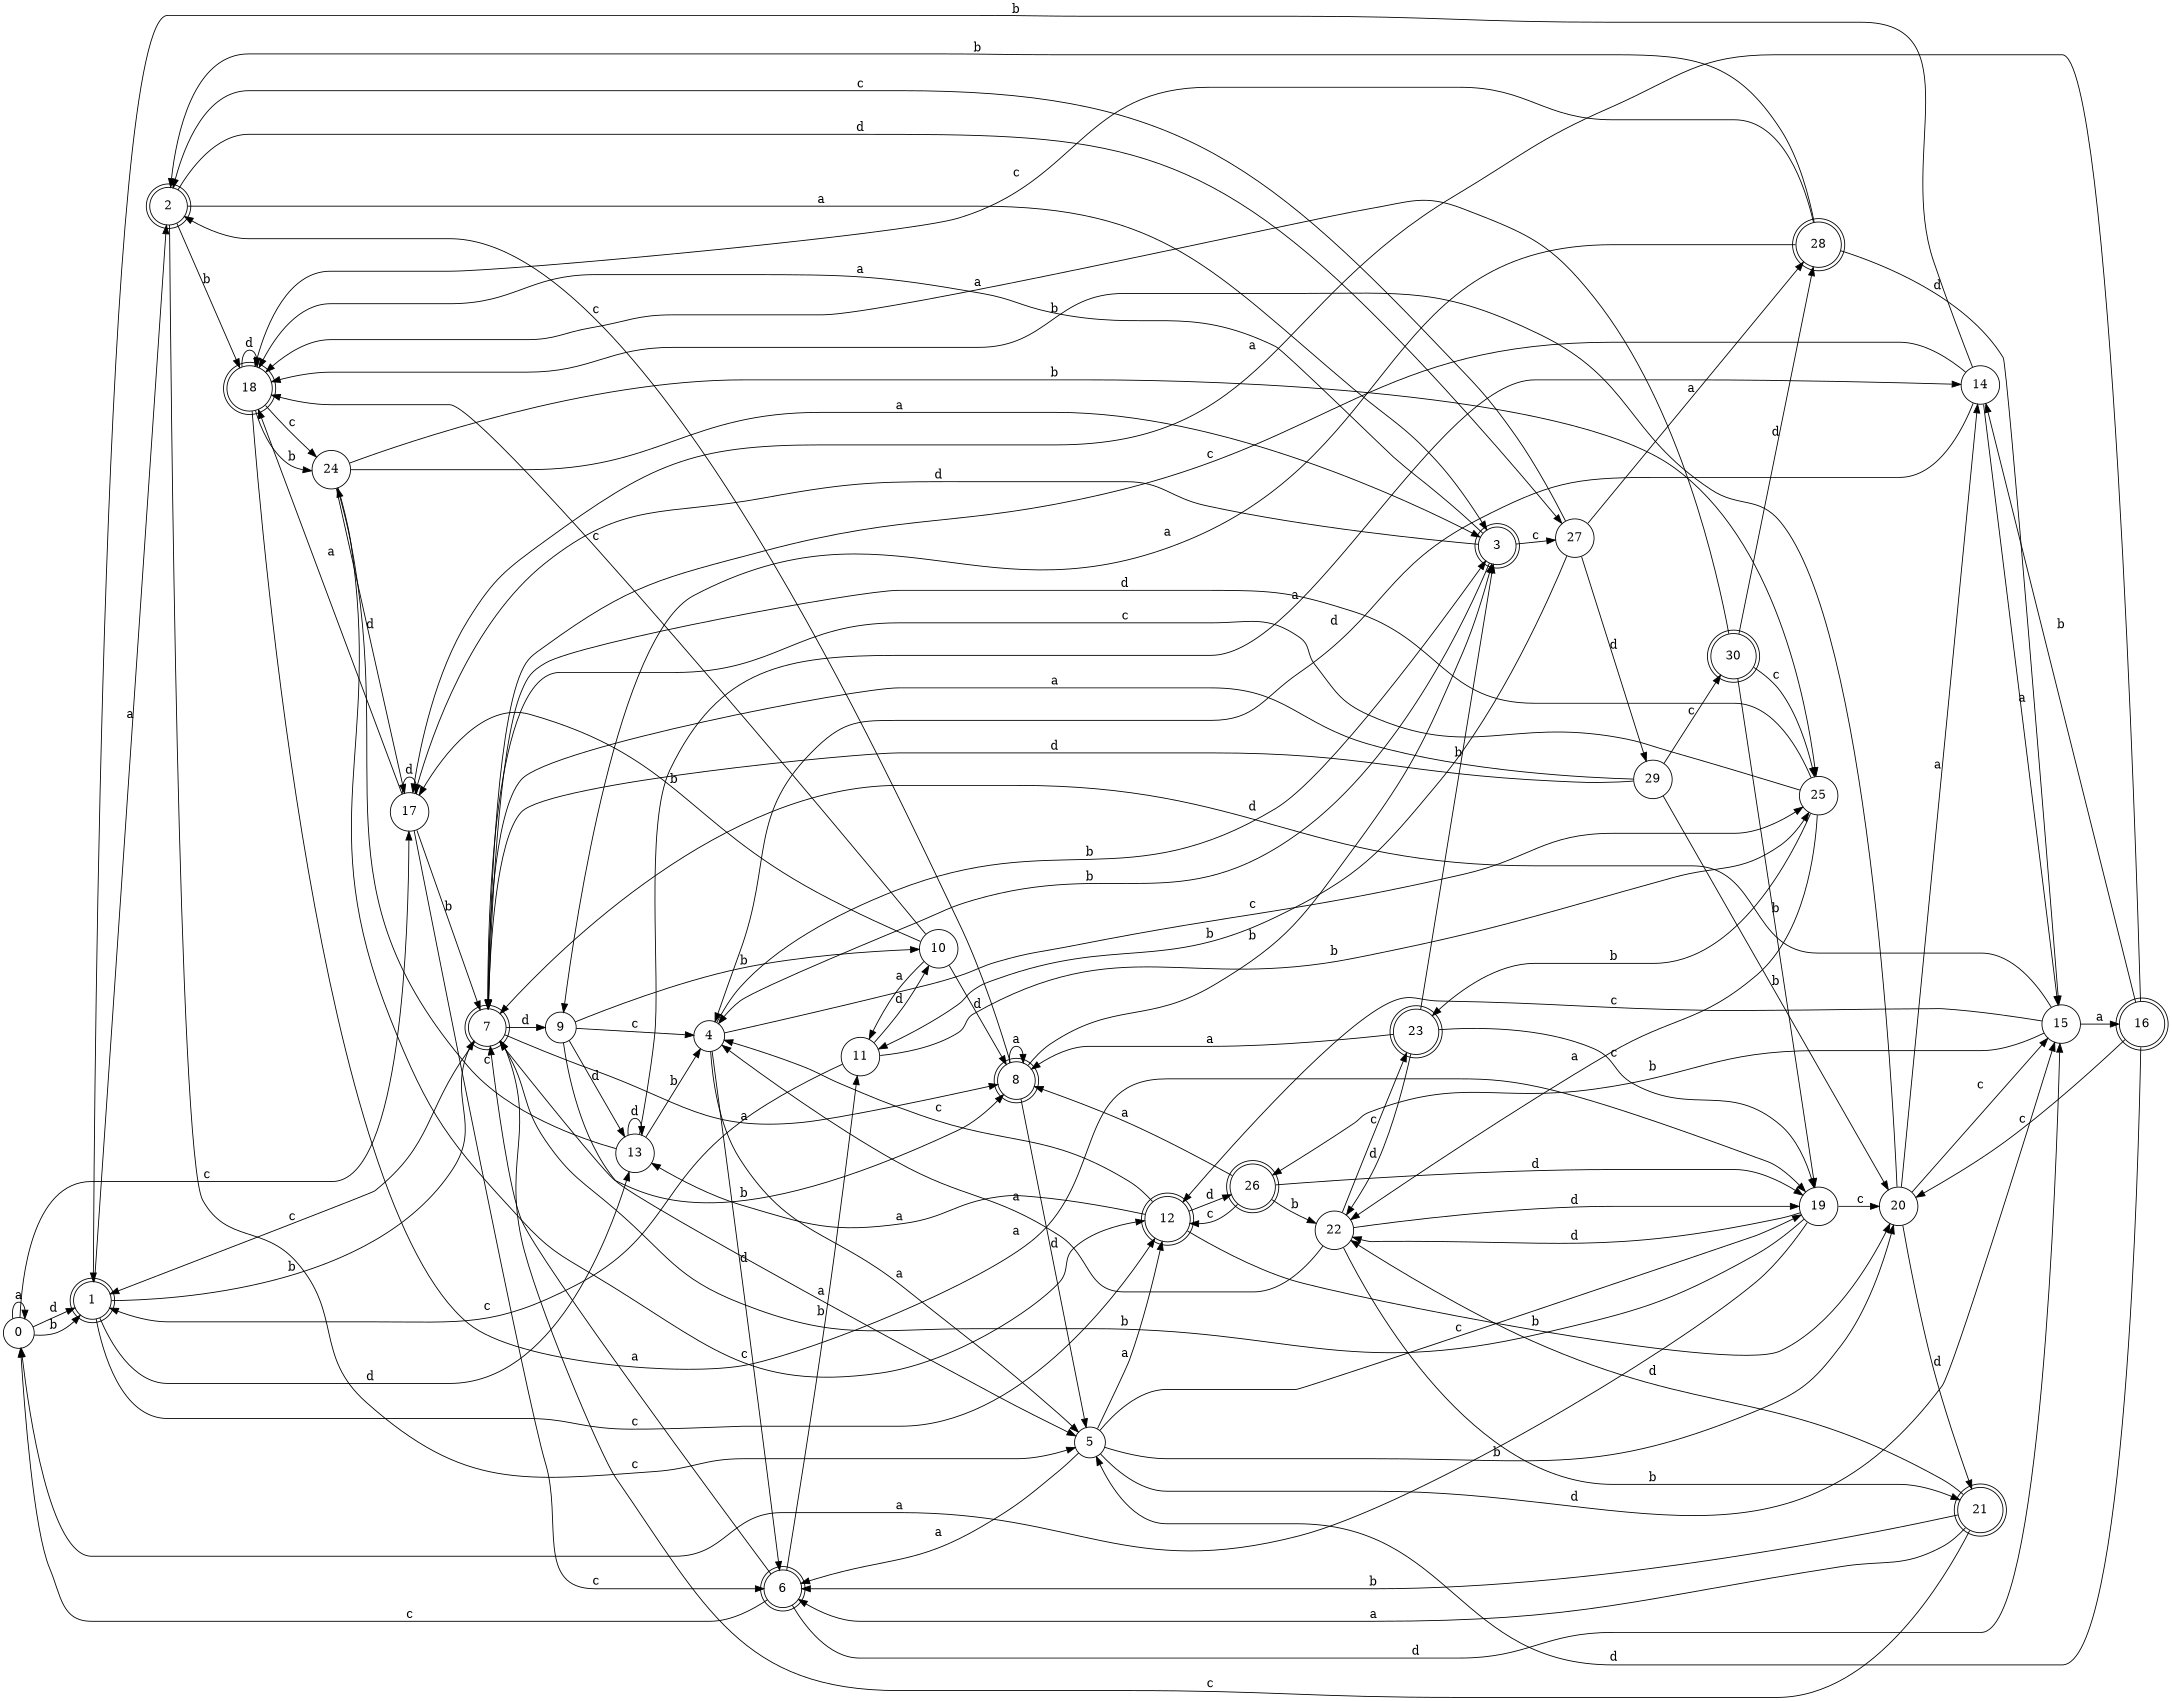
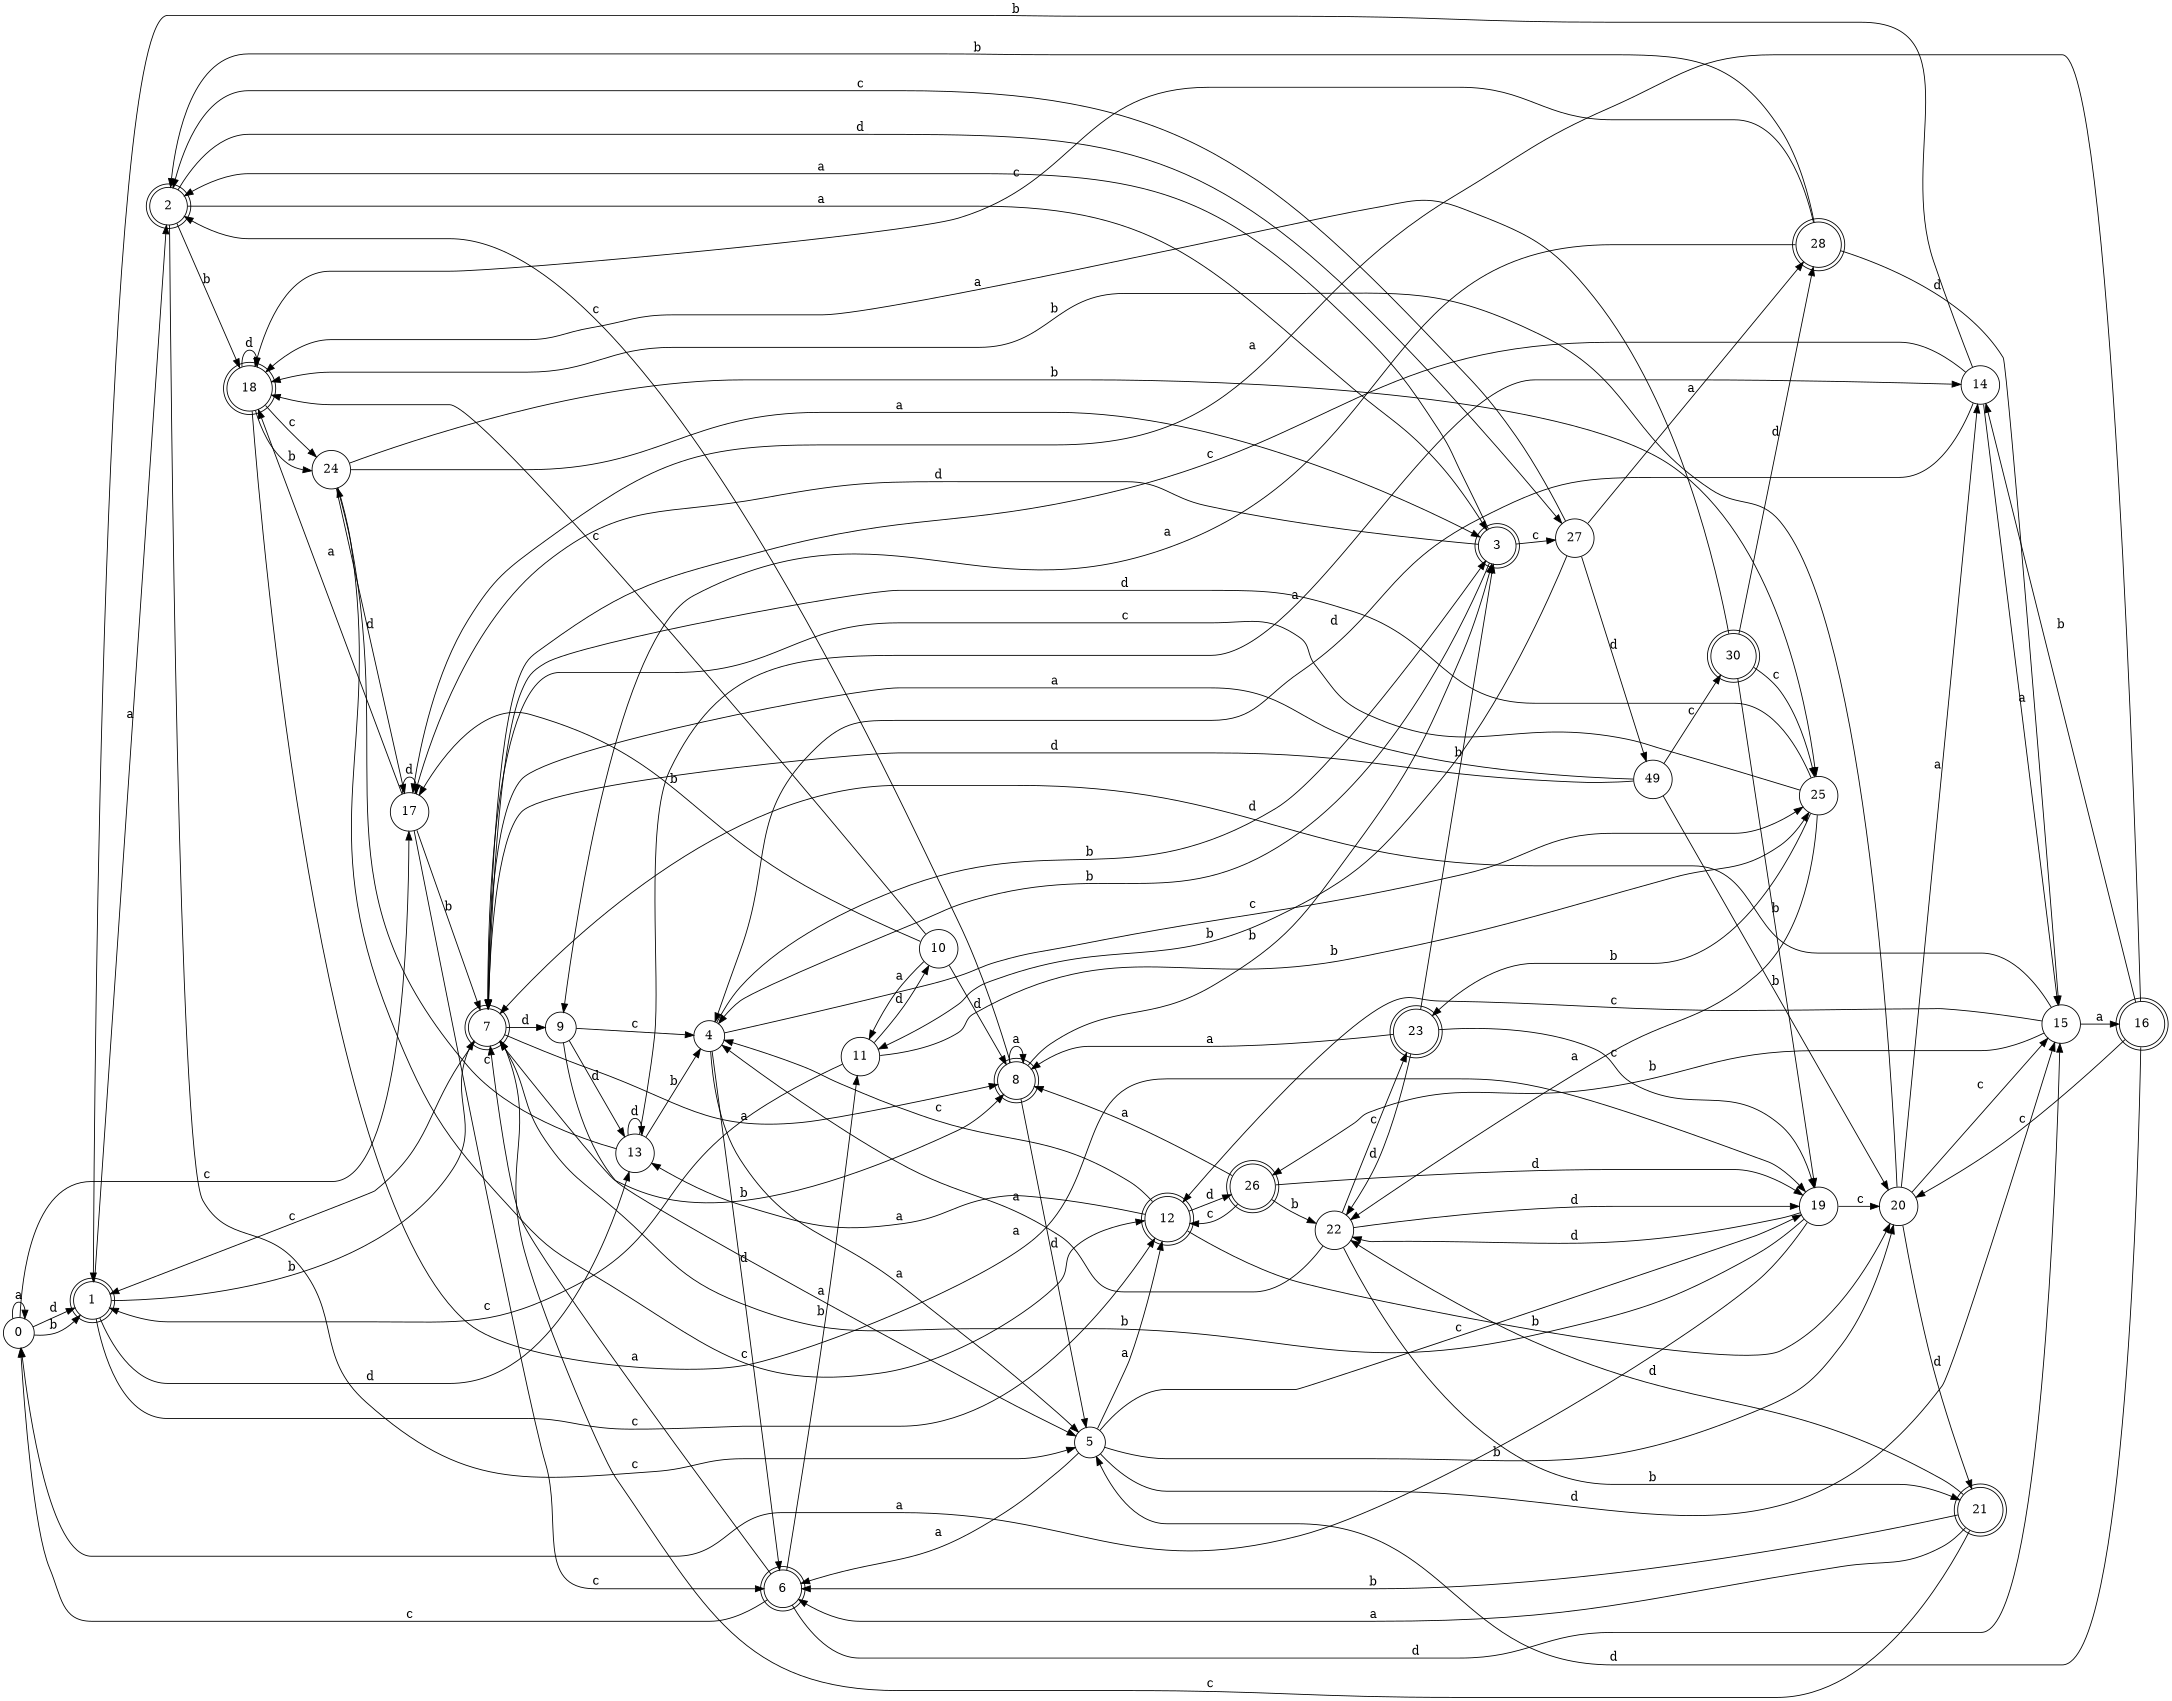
edge "3" -> "18": now "3" -> "2"
node "29": label "29" -> "49"
edge "9" -> "10": removed, label "b"
